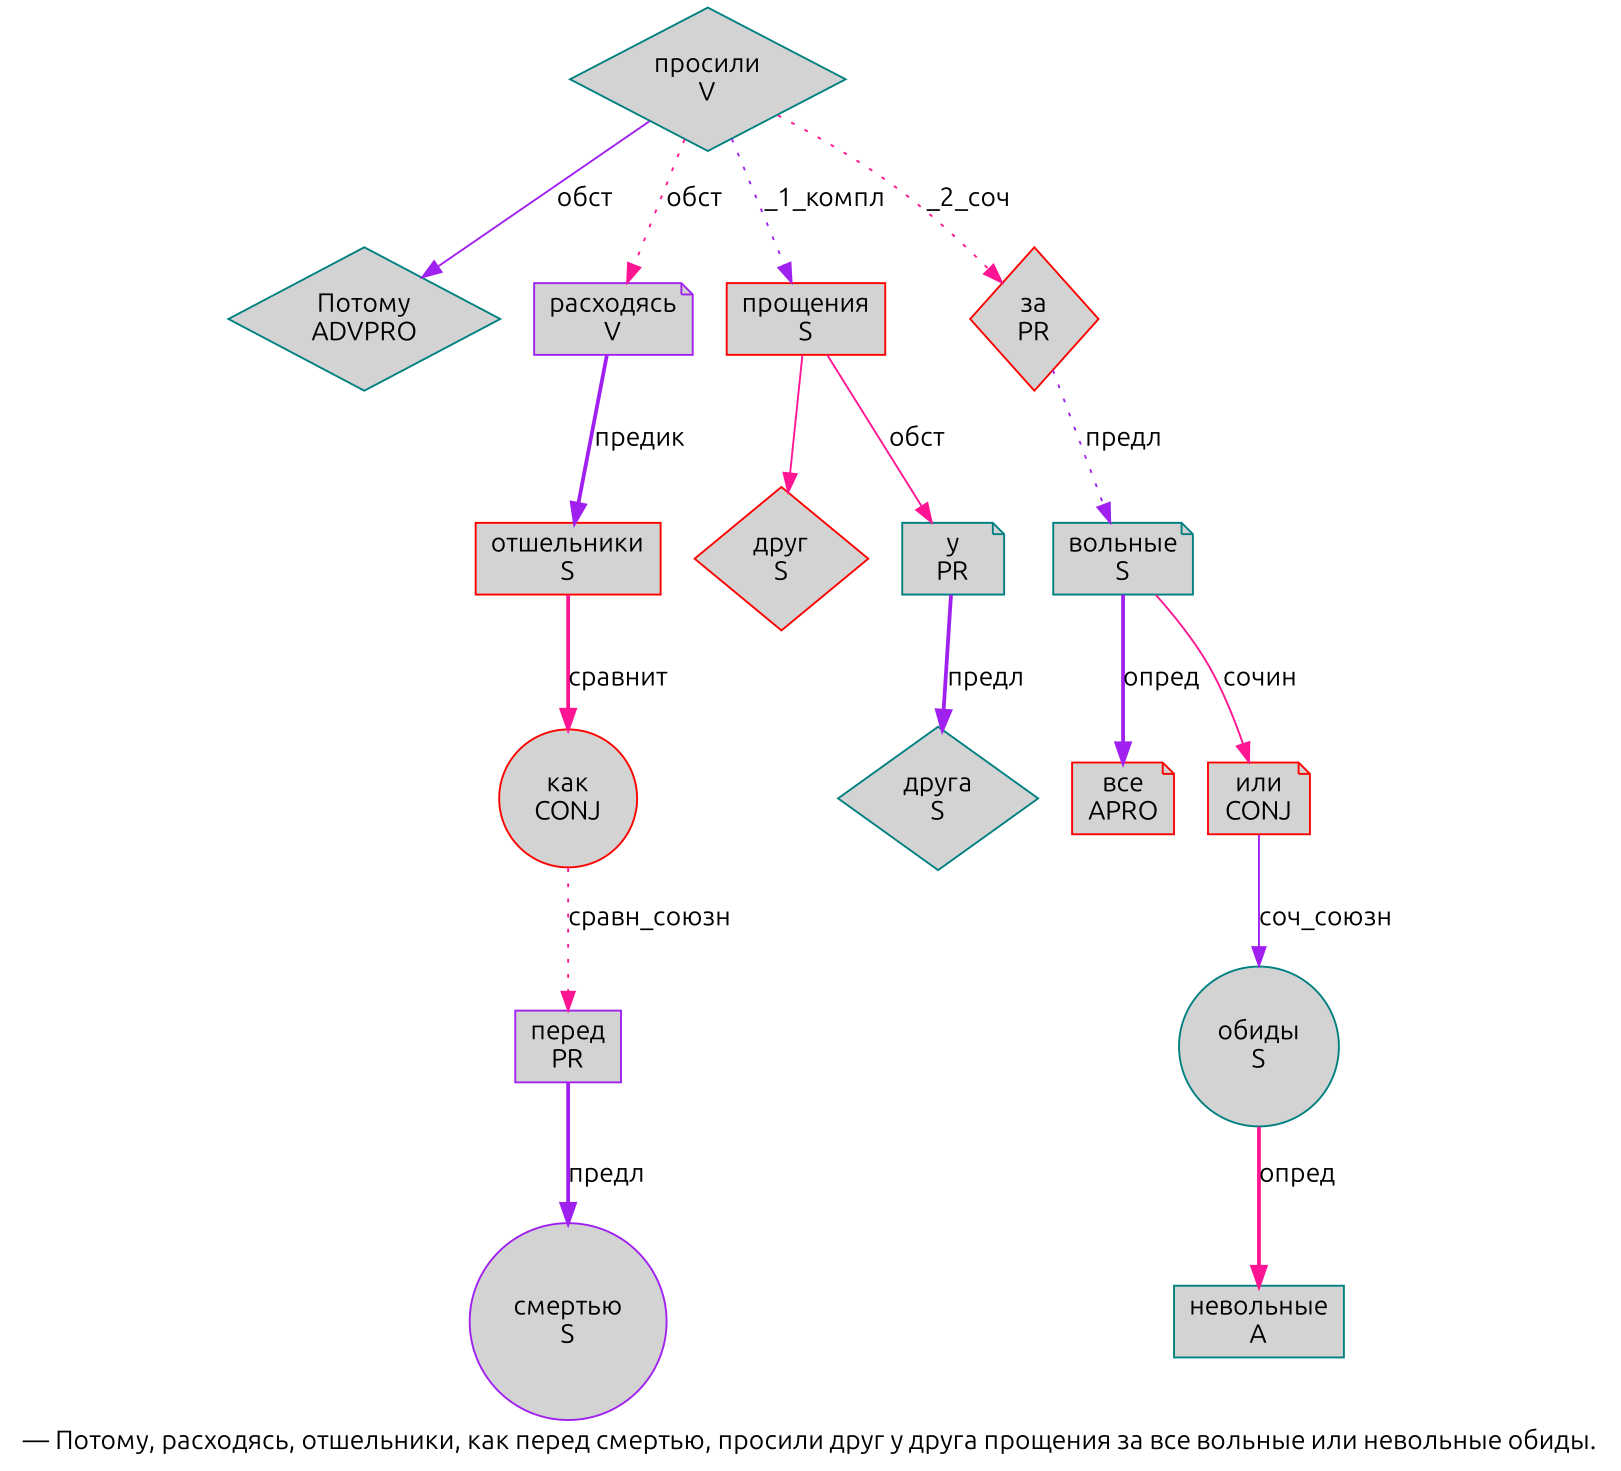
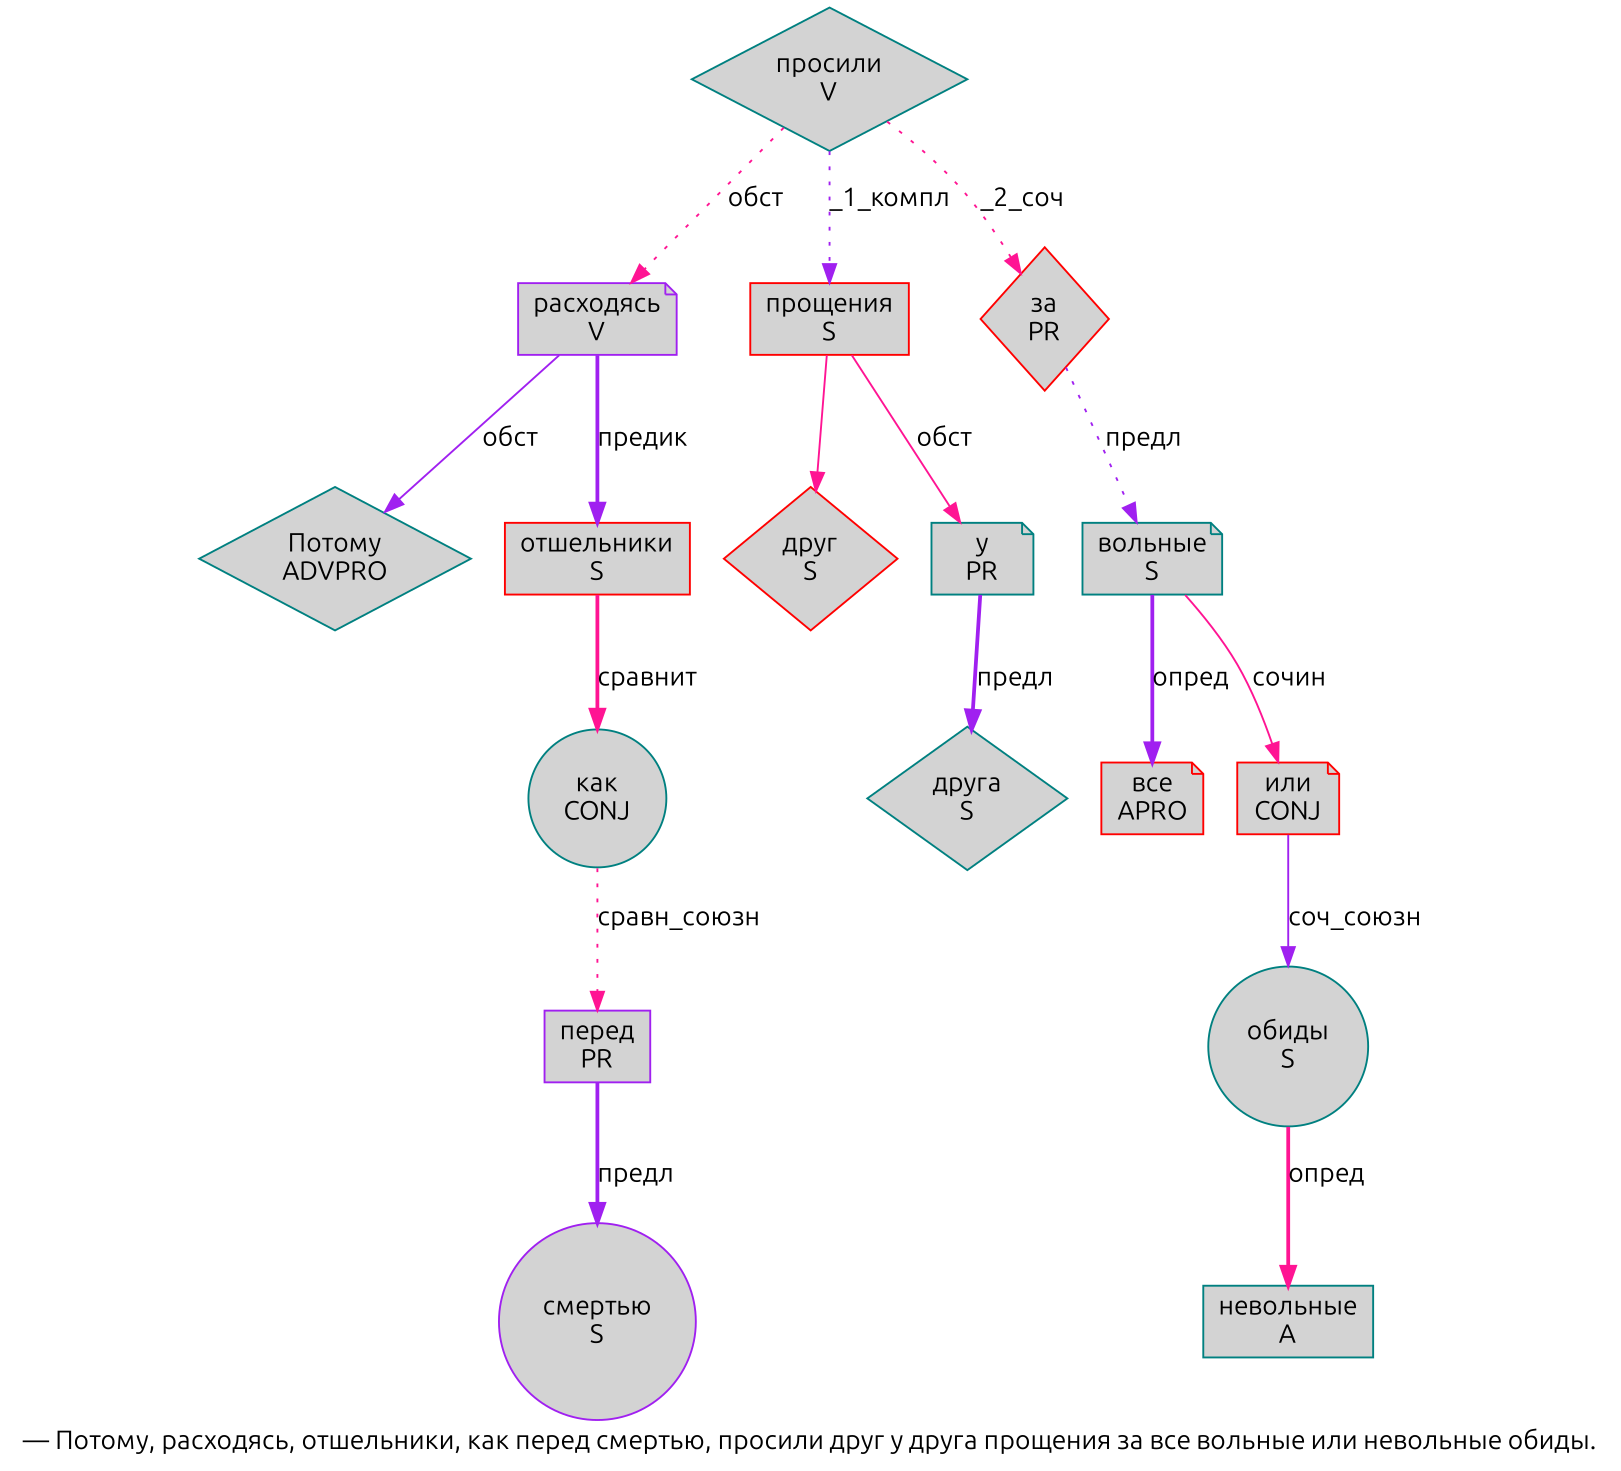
edge "просили V" -> "Потому ADVPRO": now "расходясь V" -> "Потому ADVPRO"
node "как CONJ": color red -> teal
